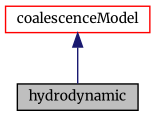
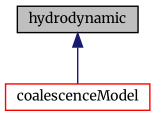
edge "hydrodynamic" -> "coalescenceModel": reversed
